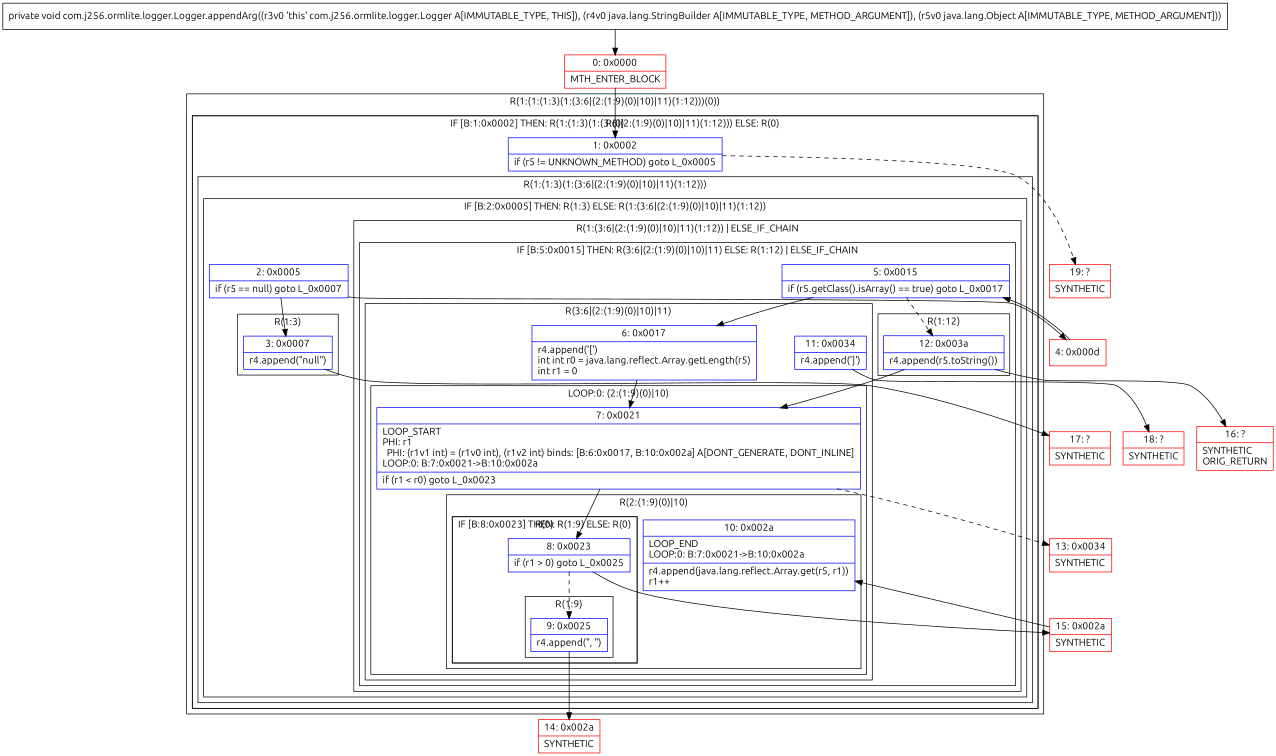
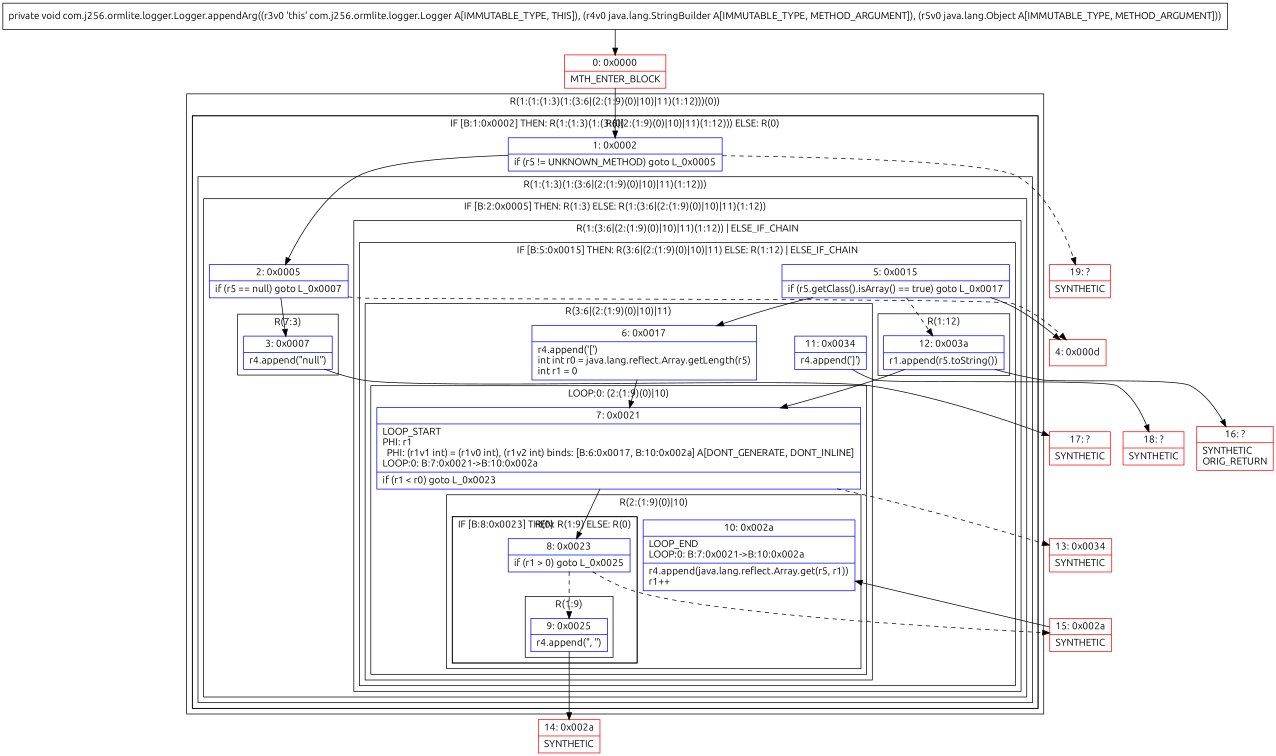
edge "1: 0x0002" -> "2: 0x0005": added
edge "2: 0x0005" -> "4: 0x000d": style solid -> dashed
edge "4: 0x000d" -> "5: 0x0015": reversed
cluster "R(1:3)": label "R(1:3)" -> "R(7:3)"
node "12: 0x003a": text "r4.append(r5.toString())" -> "r1.append(r5.toString())"
edge "8: 0x0023" -> "15: 0x002a": style solid -> dashed
